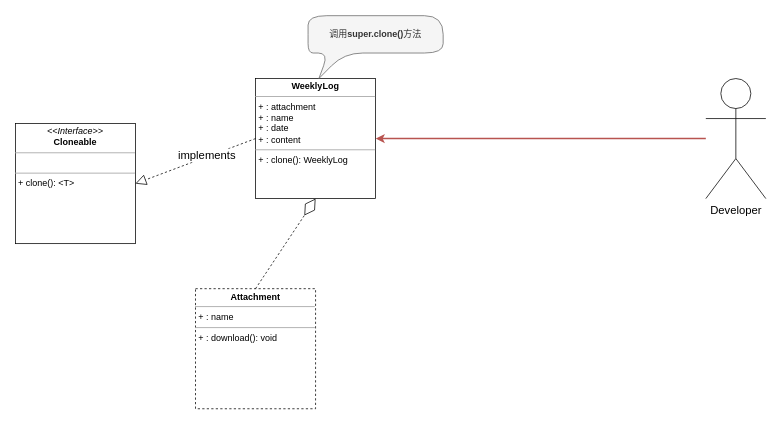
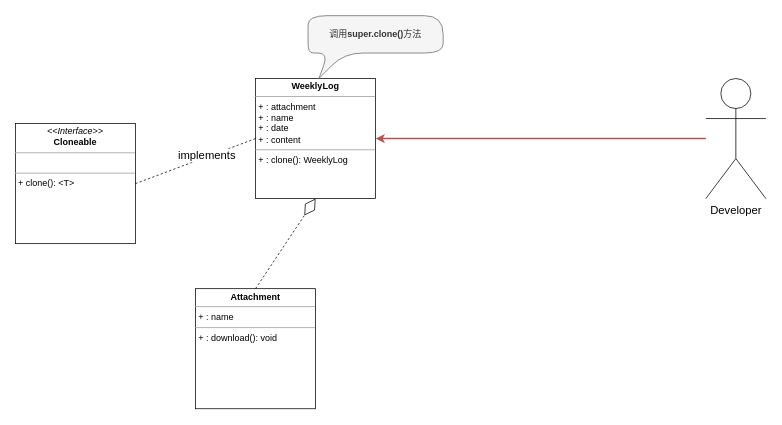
edge "WeeklyLog + : attachment + : name + : date + : content + : clone(): WeeklyLog" -> "<<Interface>> Cloneable + clone(): <T>": arrowhead block -> none
node "Attachment + : name + : download(): void": style dashed -> solid
